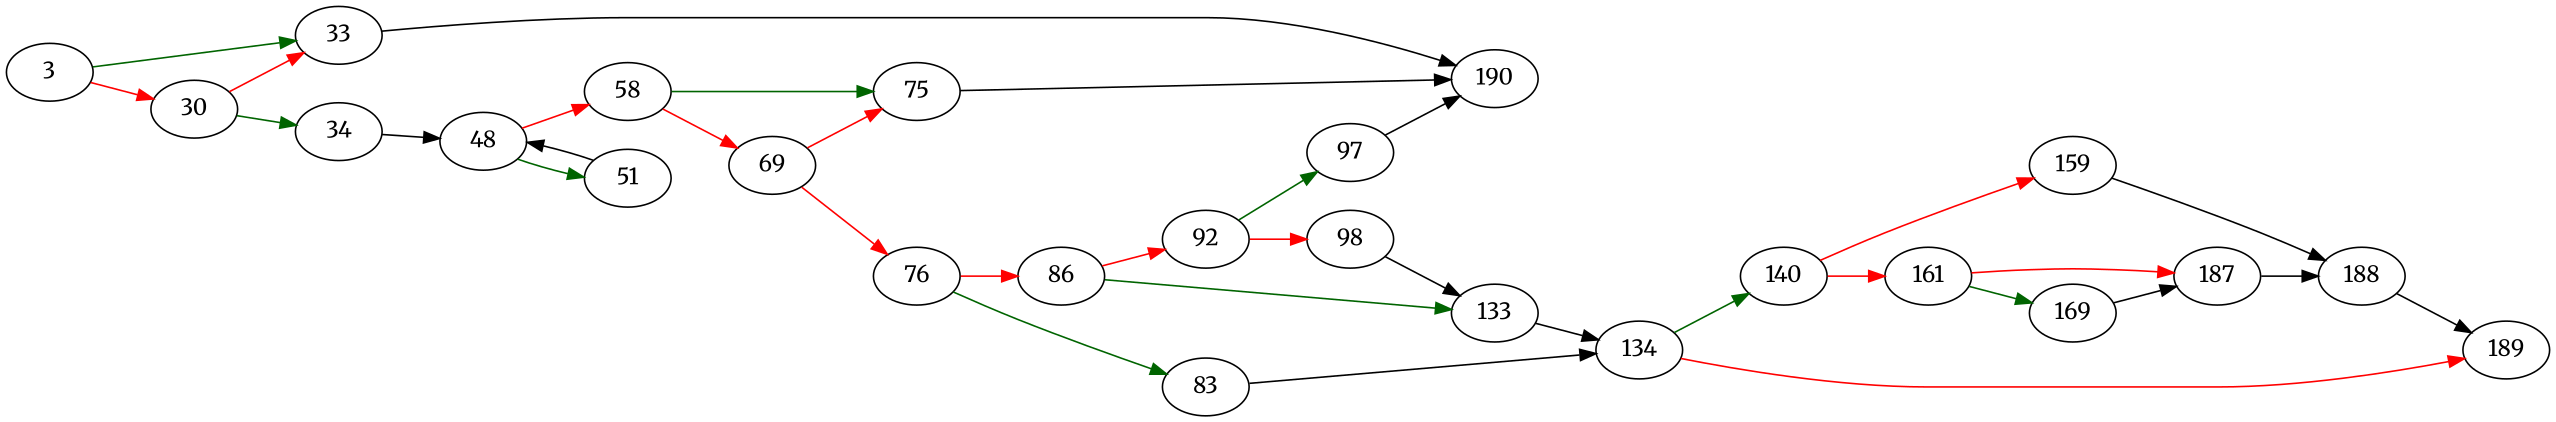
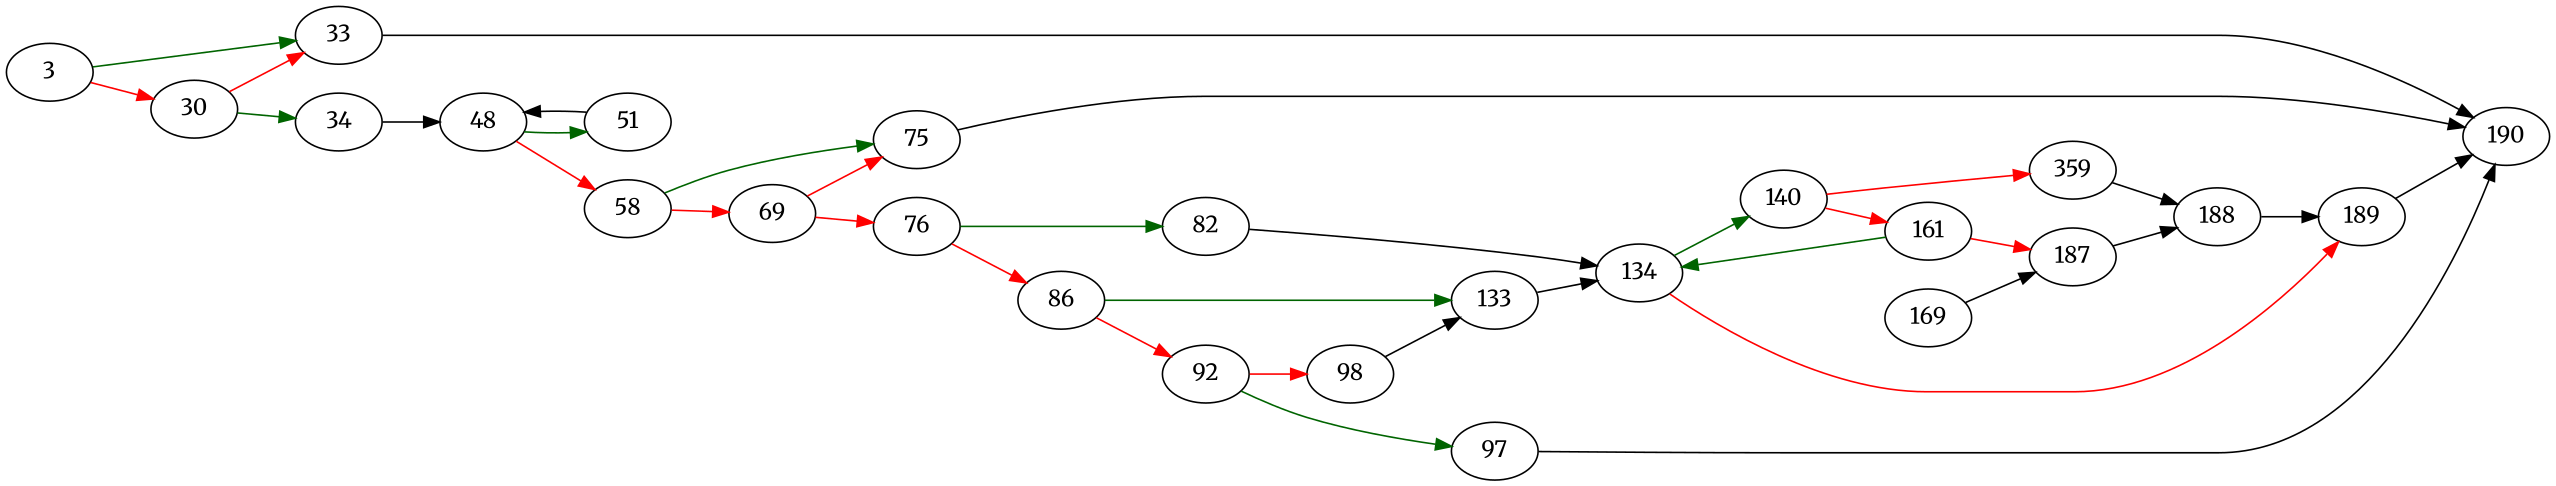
node "159": label "159" -> "359"
edge "189" -> "190": added
edge "161" -> "169": now "161" -> "134"
node "83": label "83" -> "82"
